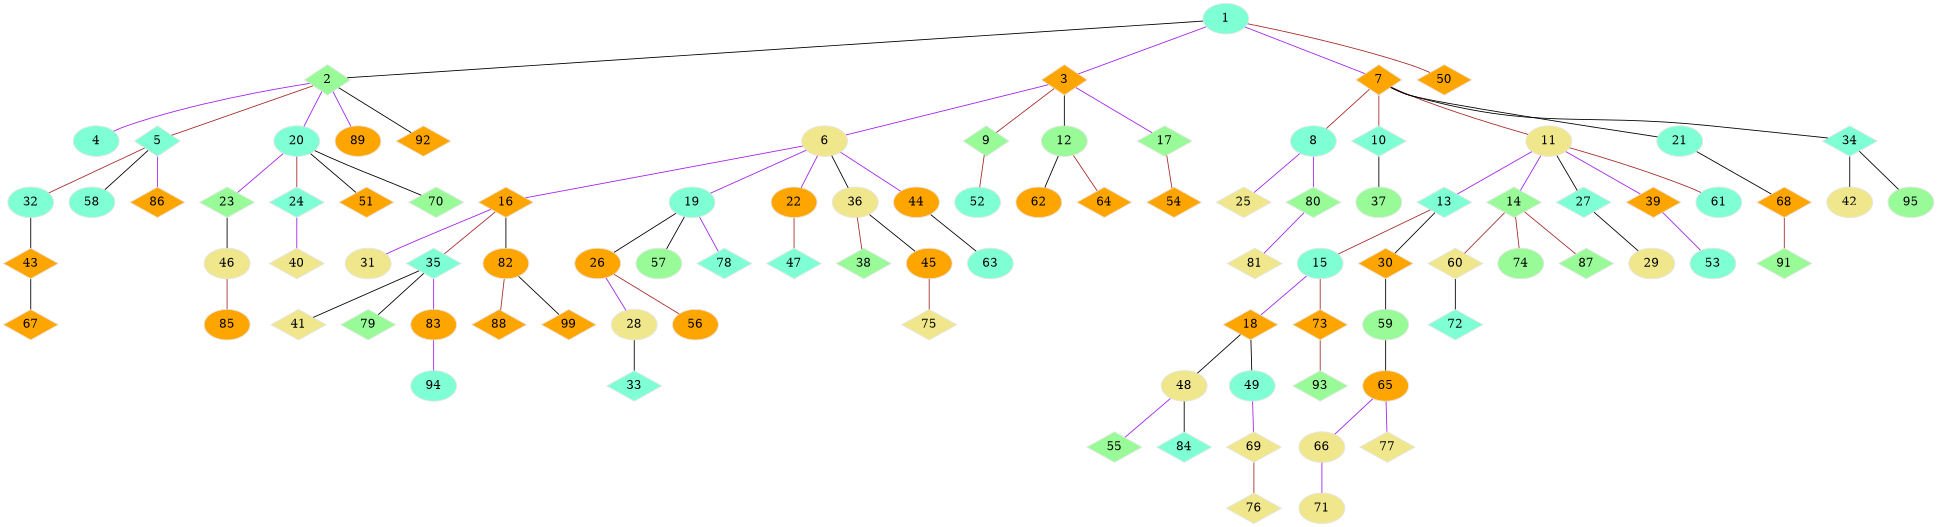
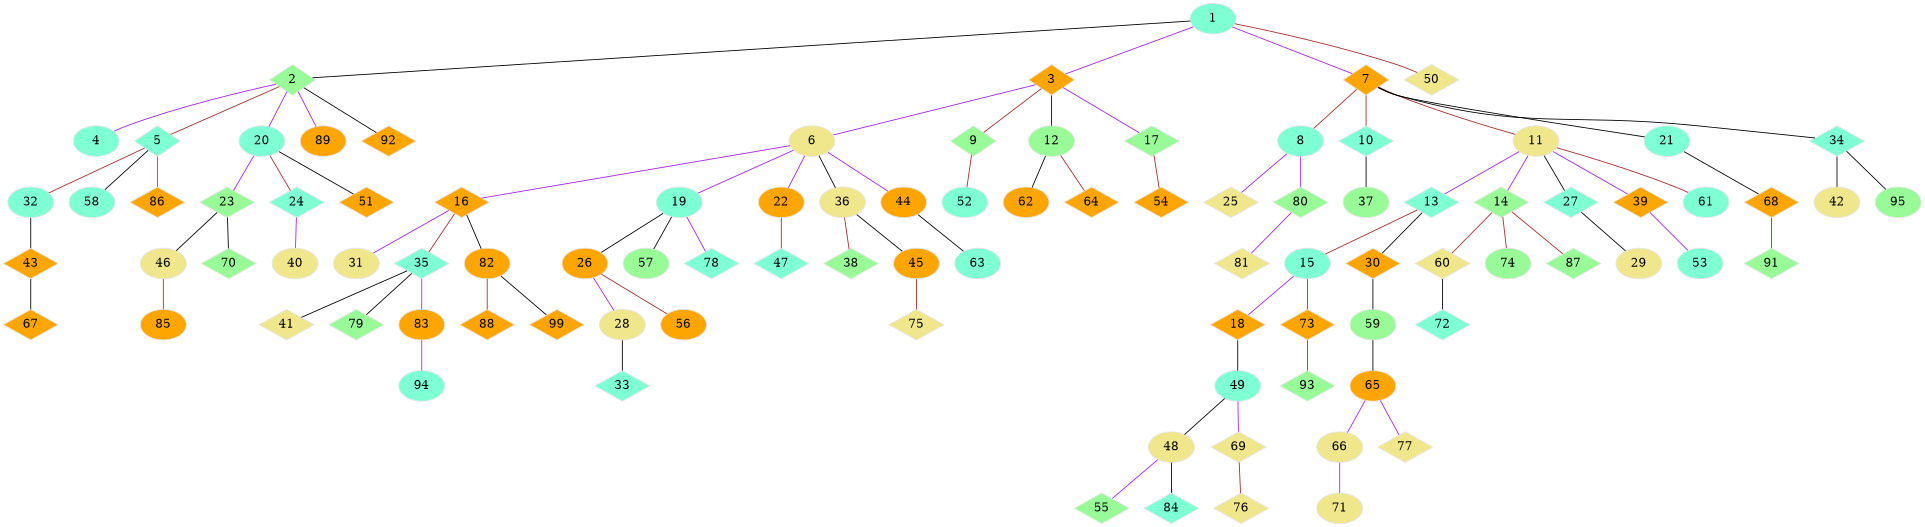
node "50": fillcolor orange -> khaki
edge "20" -- "70": now "23" -- "70"
node "40": shape diamond -> ellipse
edge "18" -- "48": now "49" -- "48"
